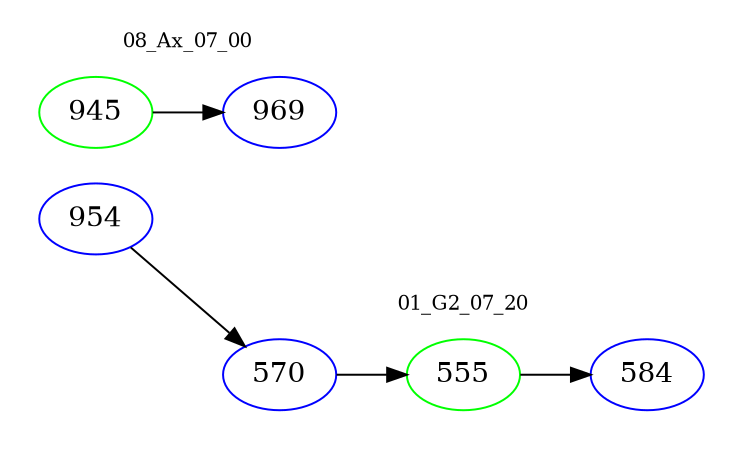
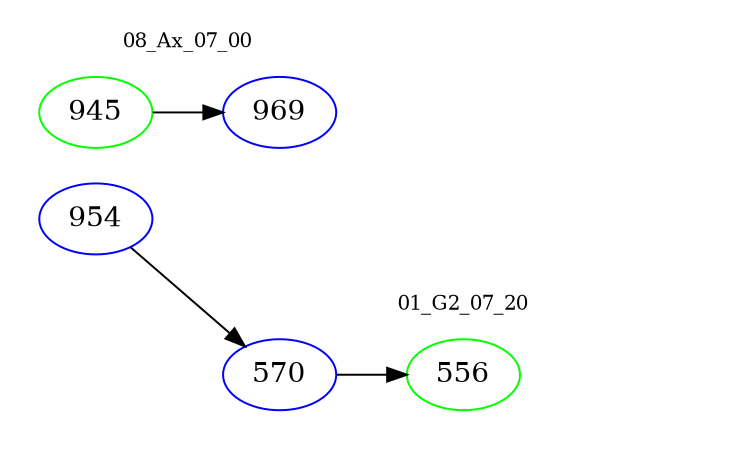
node "555": label "555" -> "556"
node "584": removed
